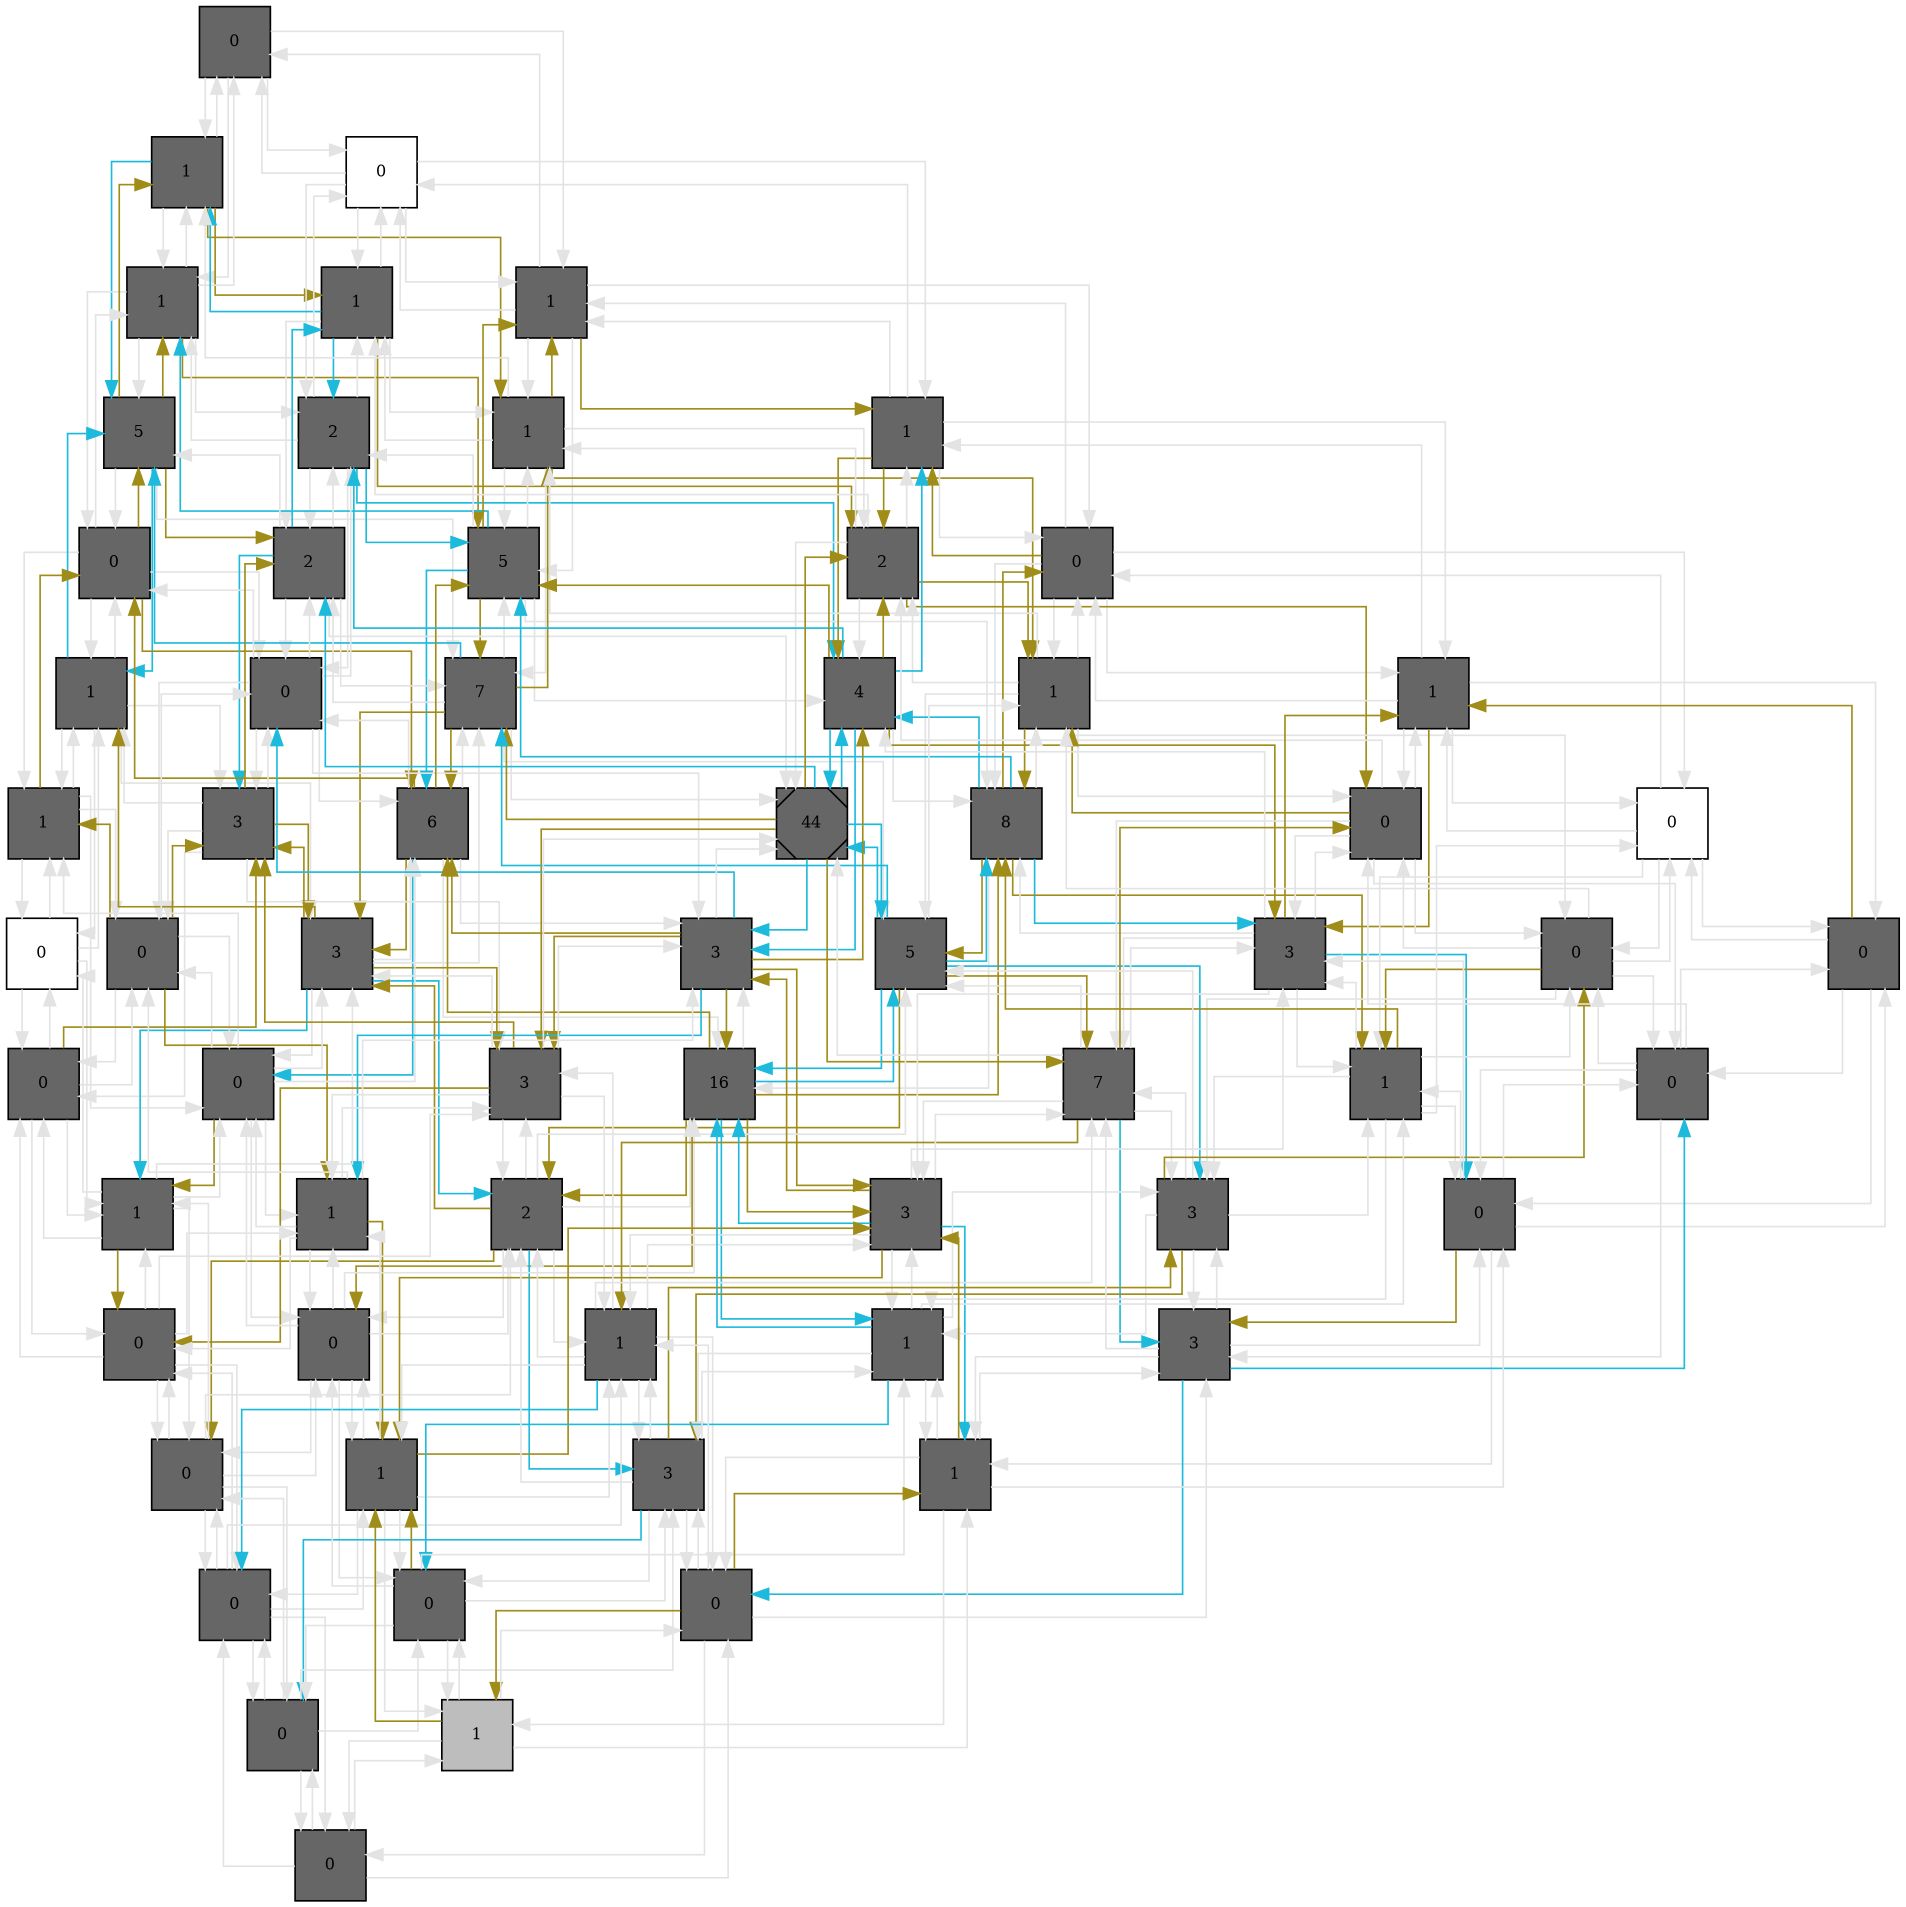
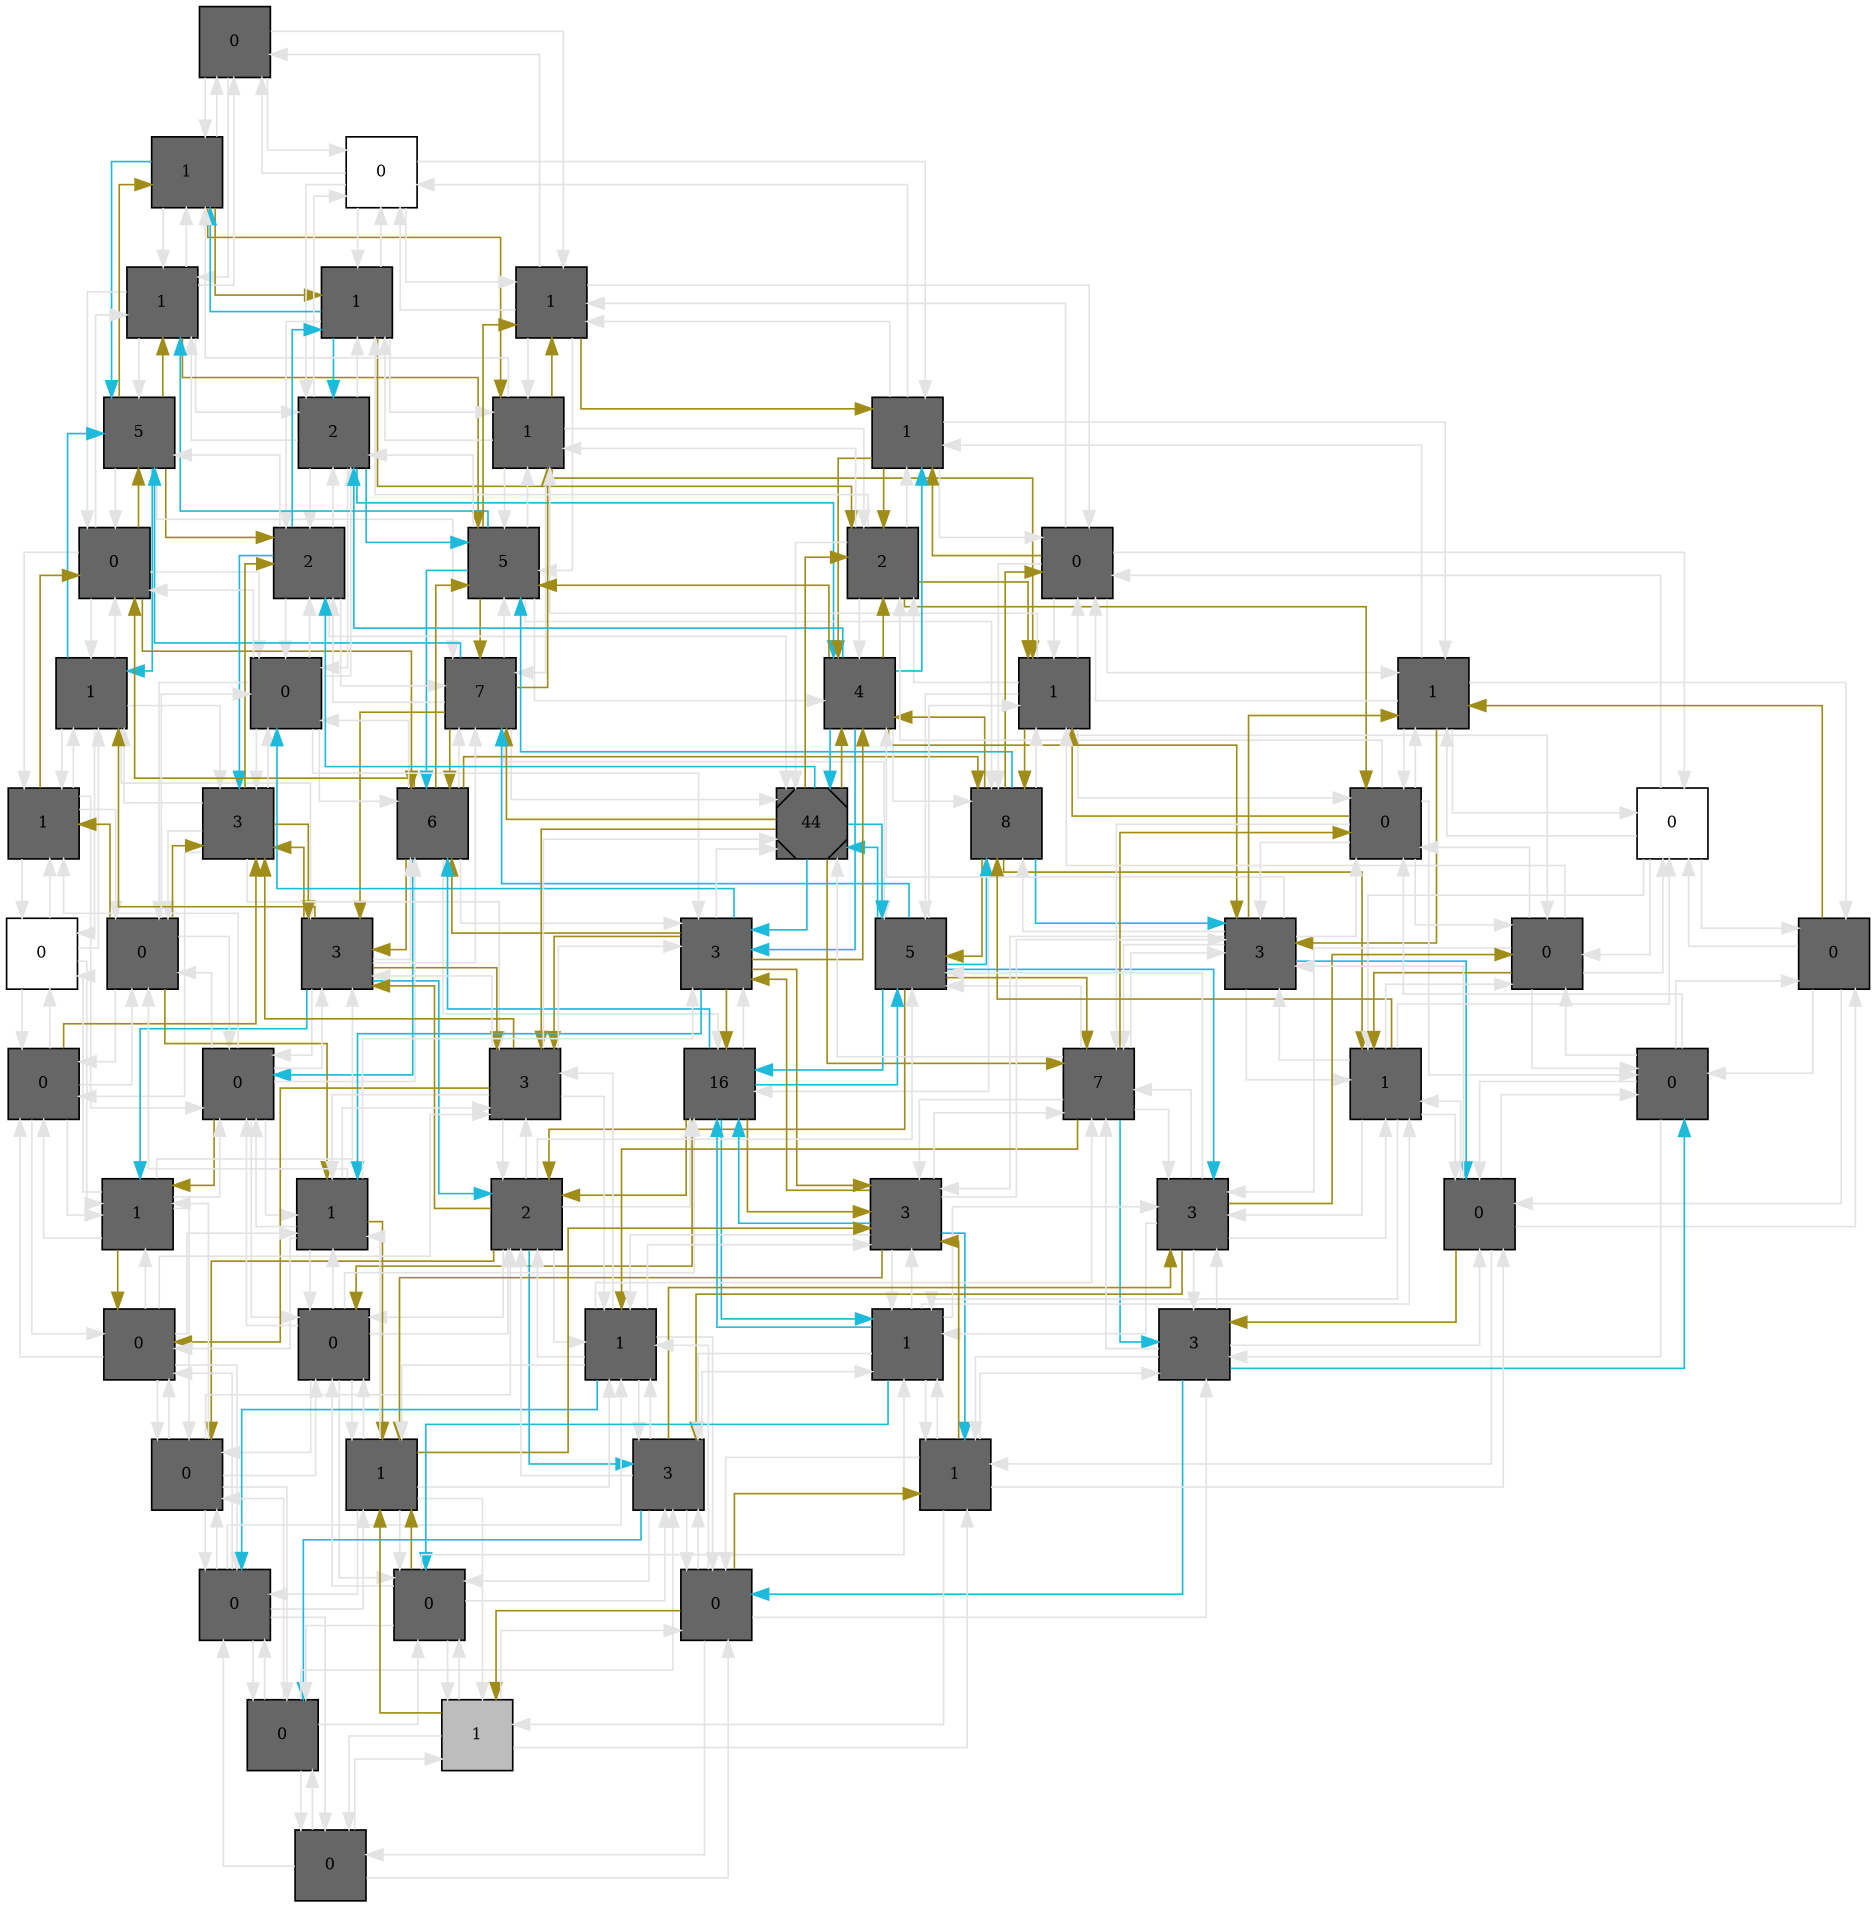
edge "8" -> "4": color #1dbadb -> #a08d19
edge "44" -> "4": color #1dbadb -> #a08d19
edge "16" -> "6": color #a08d19 -> #1dbadb
edge "16" -> "8": now "6" -> "8"
